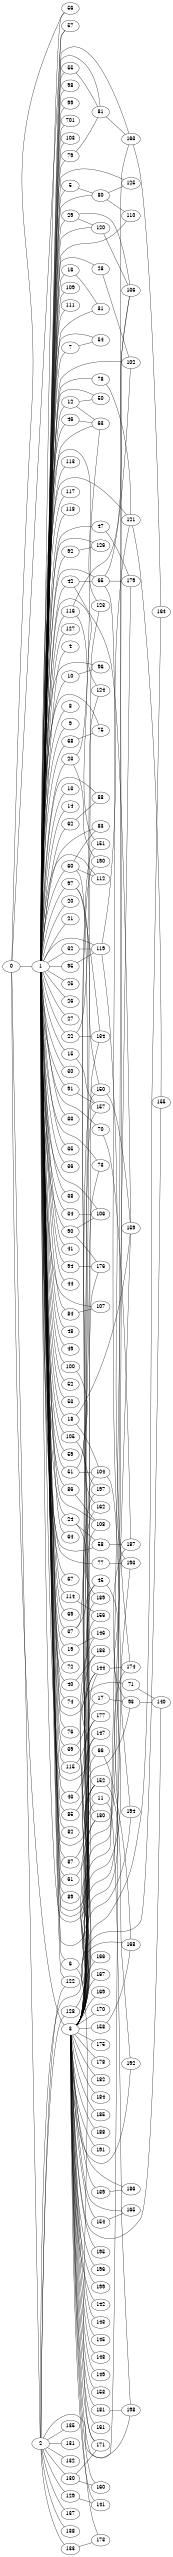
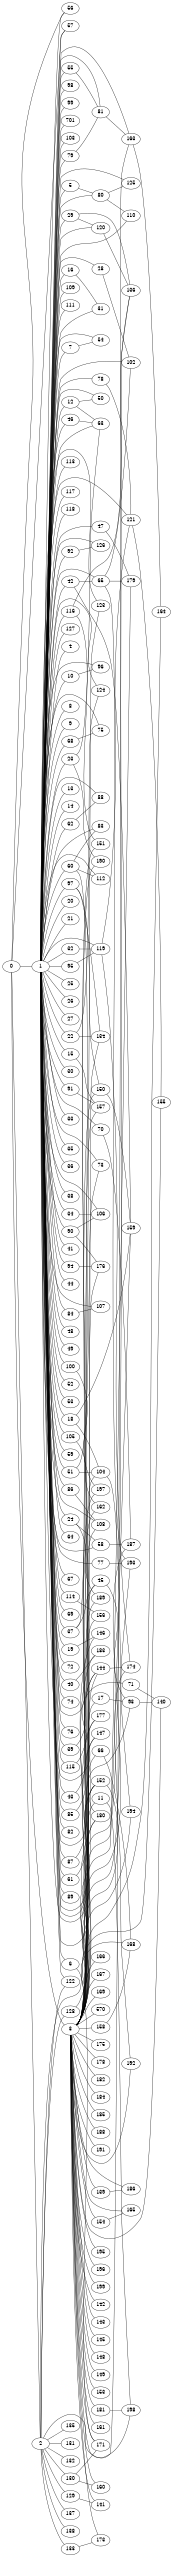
node "170": label "170" -> "570"
